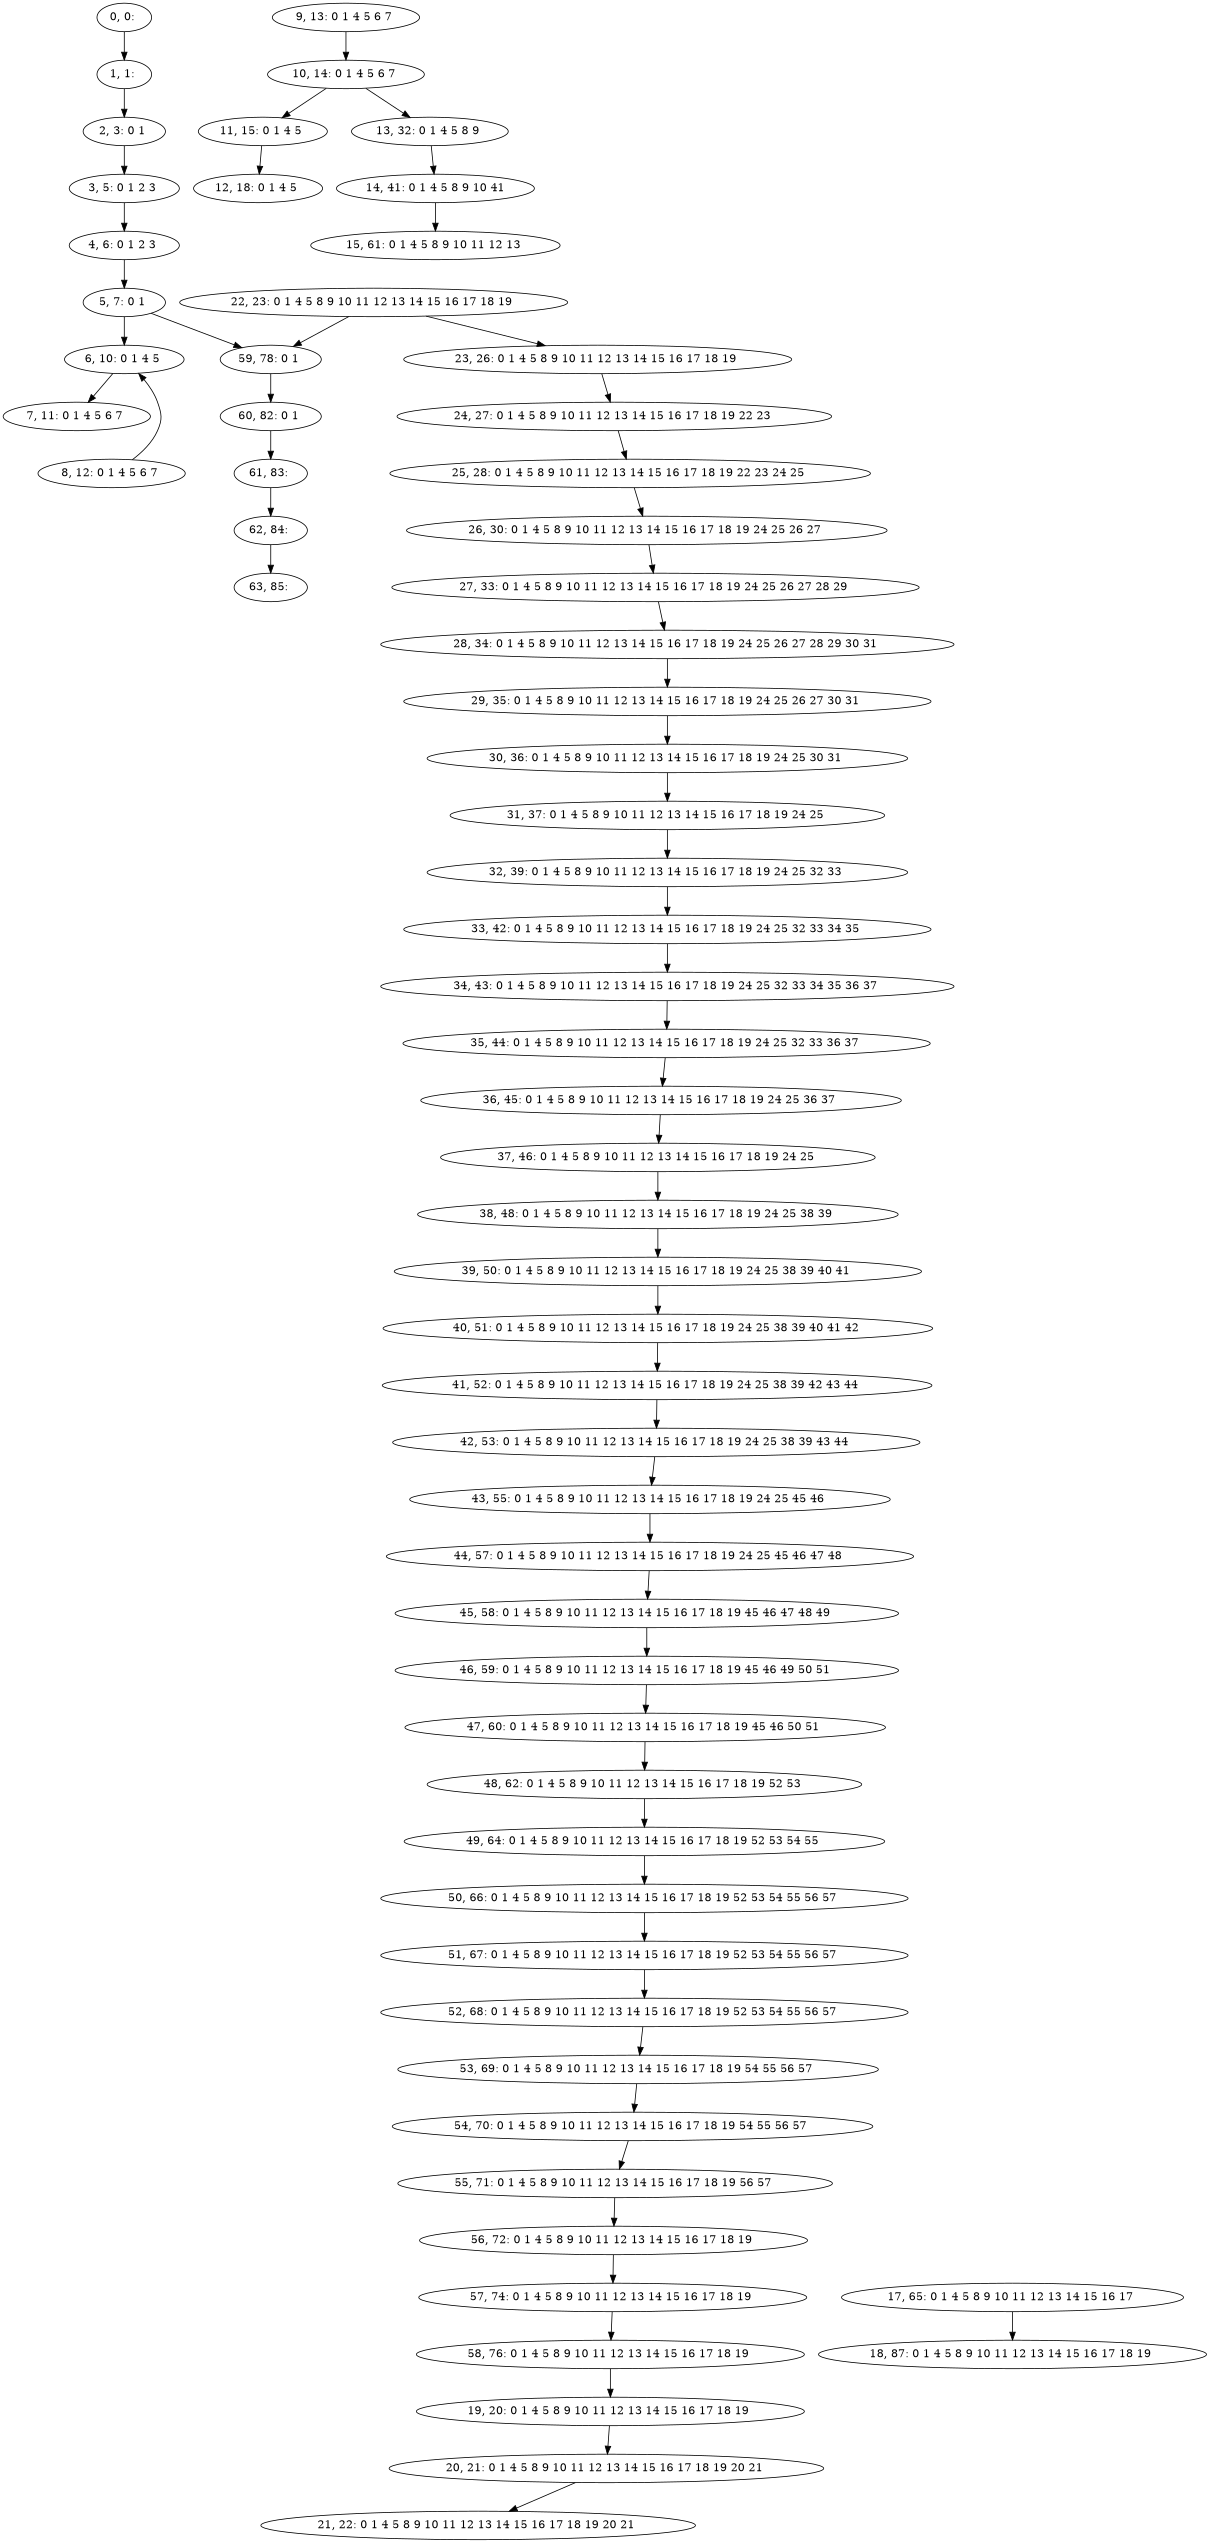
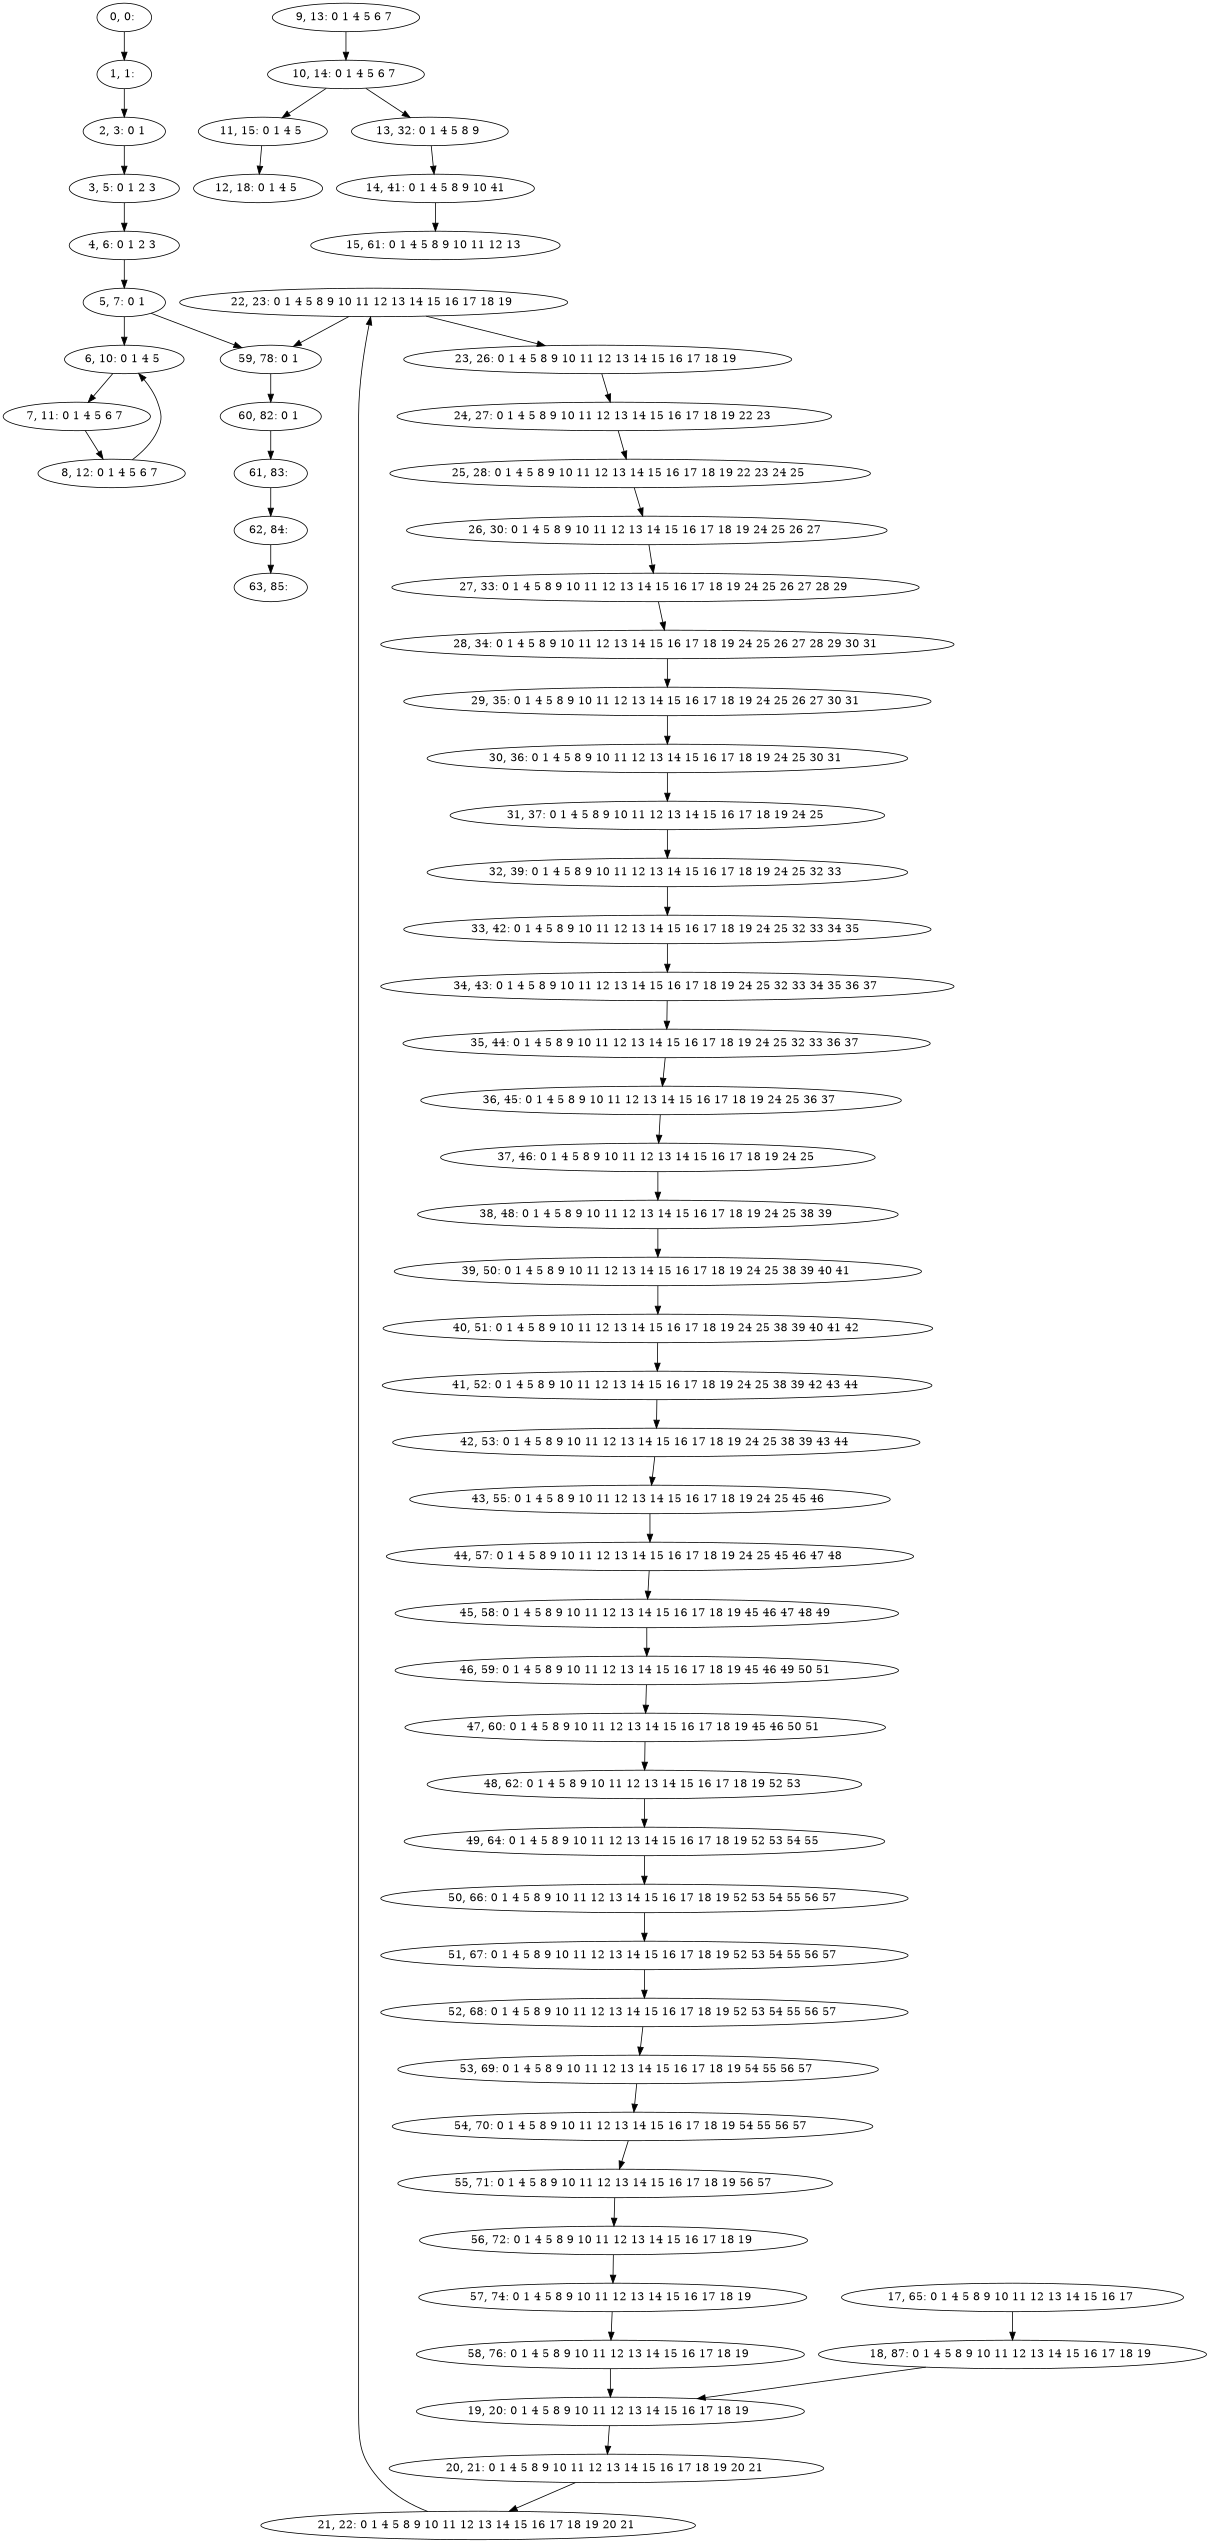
edge "7, 11: 0 1 4 5 6 7" -> "8, 12: 0 1 4 5 6 7": added
edge "21, 22: 0 1 4 5 8 9 10 11 12 13 14 15 16 17 18 19 20 21" -> "22, 23: 0 1 4 5 8 9 10 11 12 13 14 15 16 17 18 19": added
edge "18, 87: 0 1 4 5 8 9 10 11 12 13 14 15 16 17 18 19" -> "19, 20: 0 1 4 5 8 9 10 11 12 13 14 15 16 17 18 19": added
